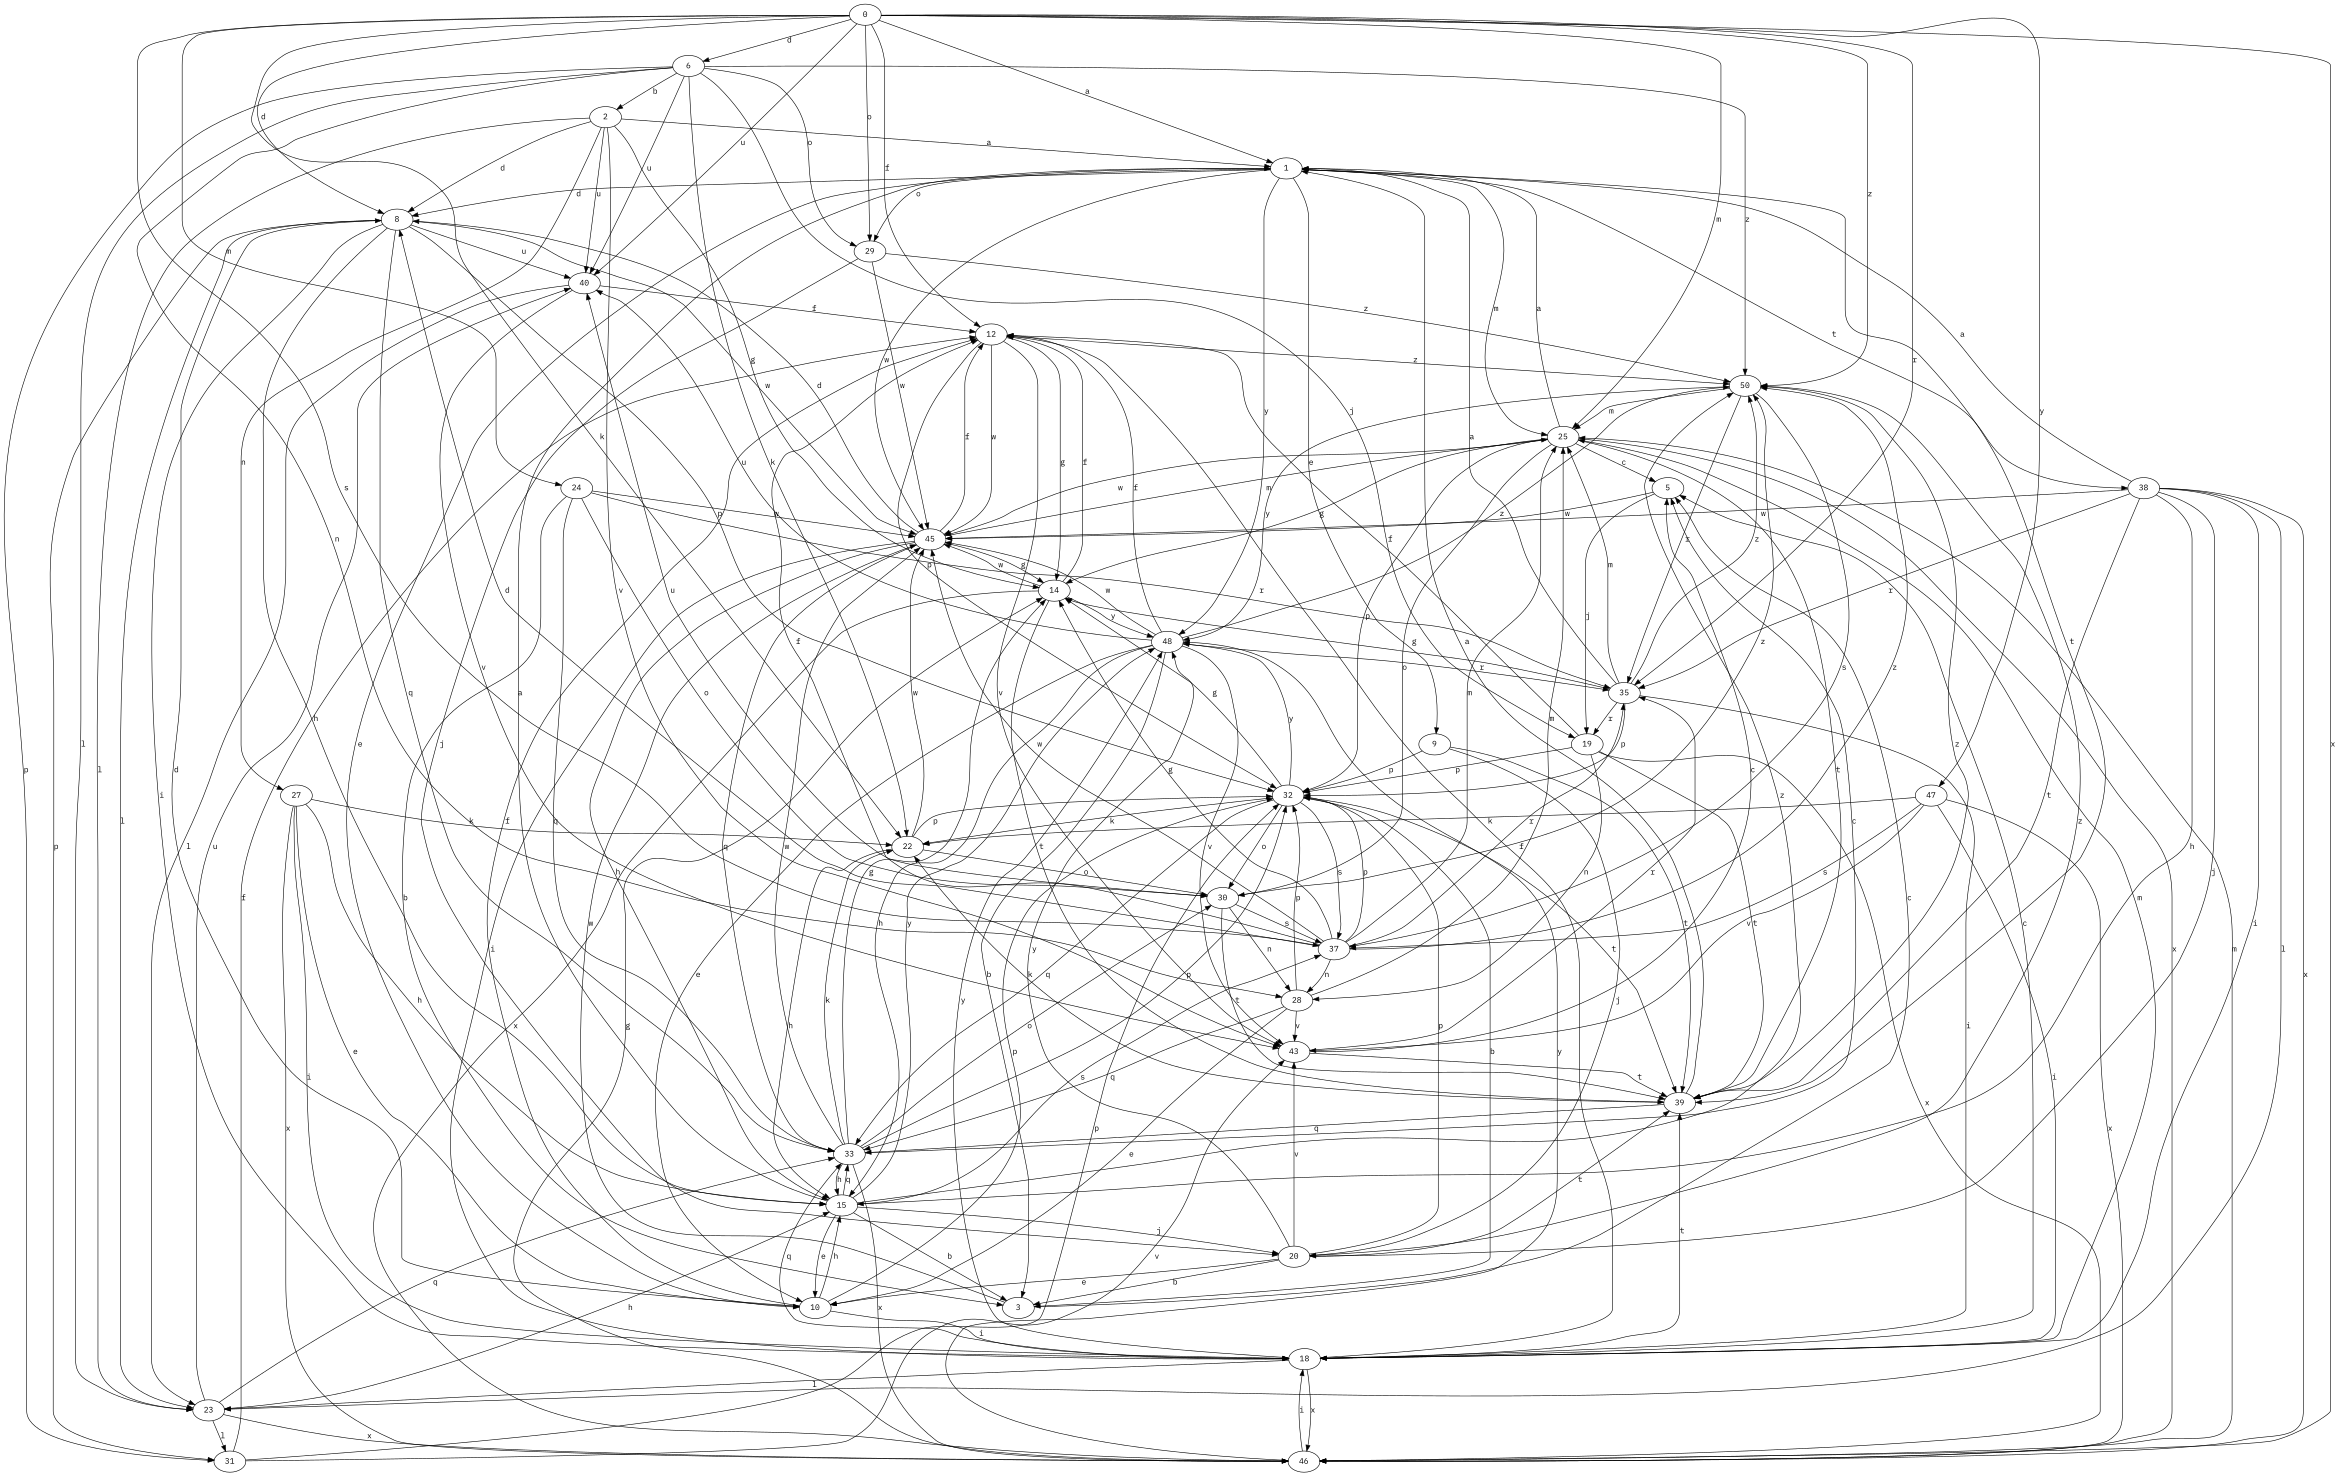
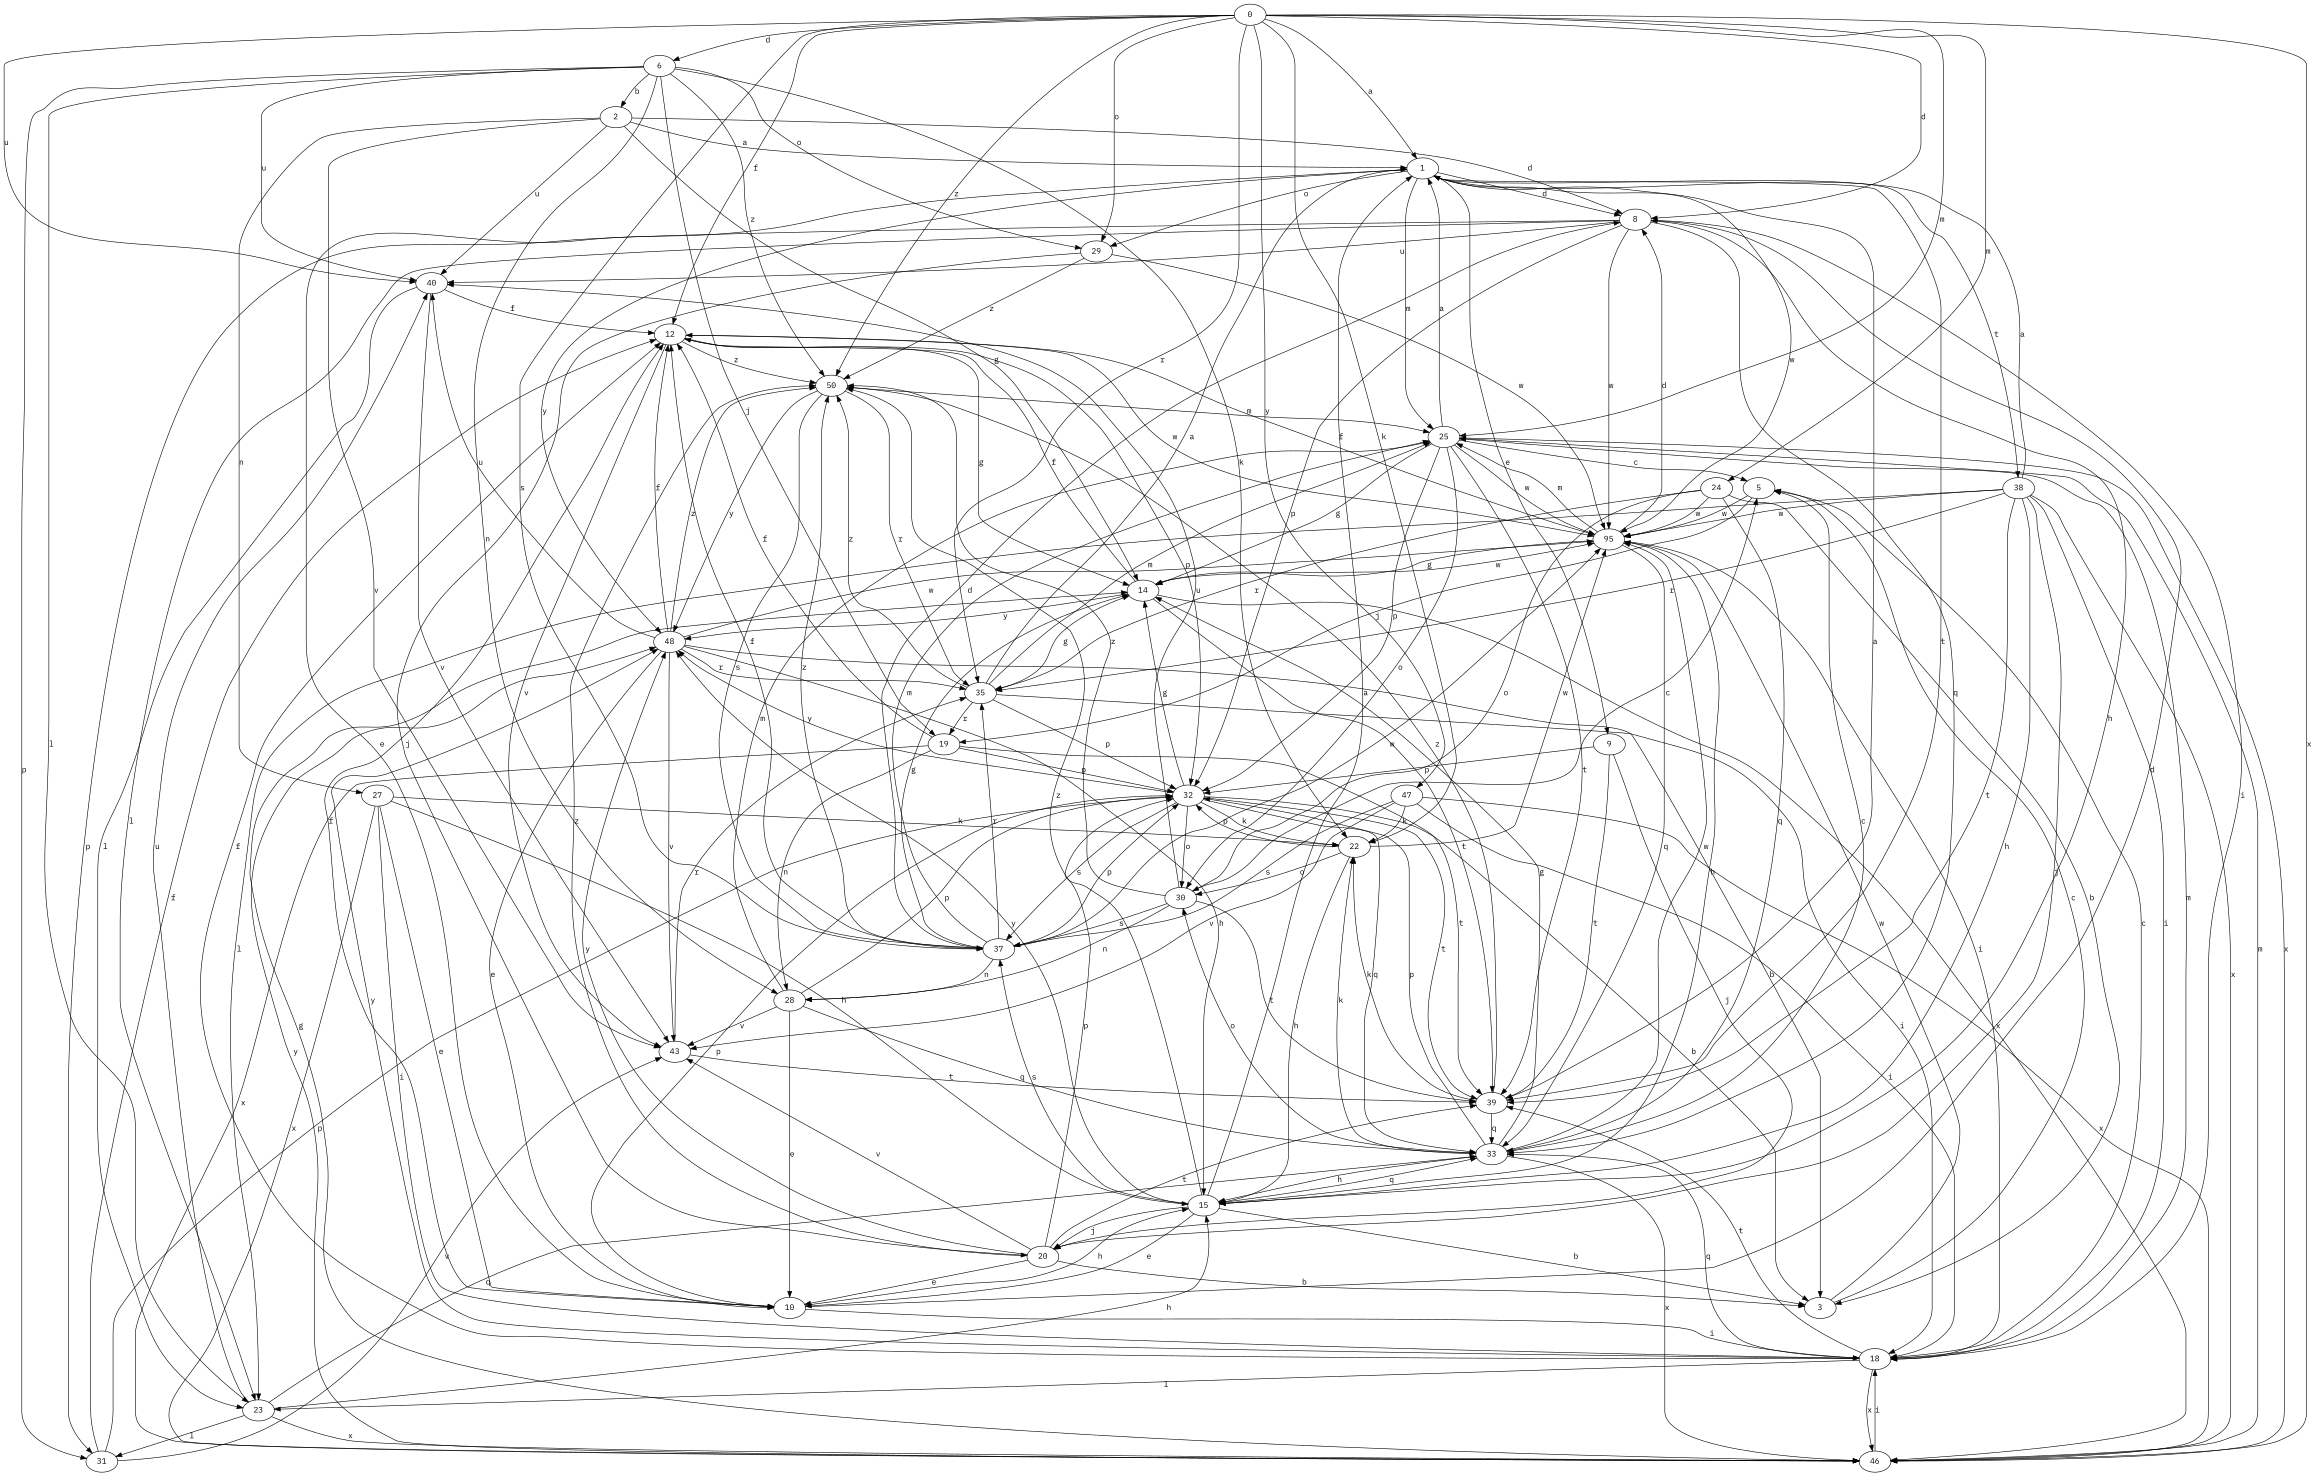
node "45": label "45" -> "95"
edge "2" -> "23": removed, label "l"
edge "43" -> "5": now "30" -> "5"
